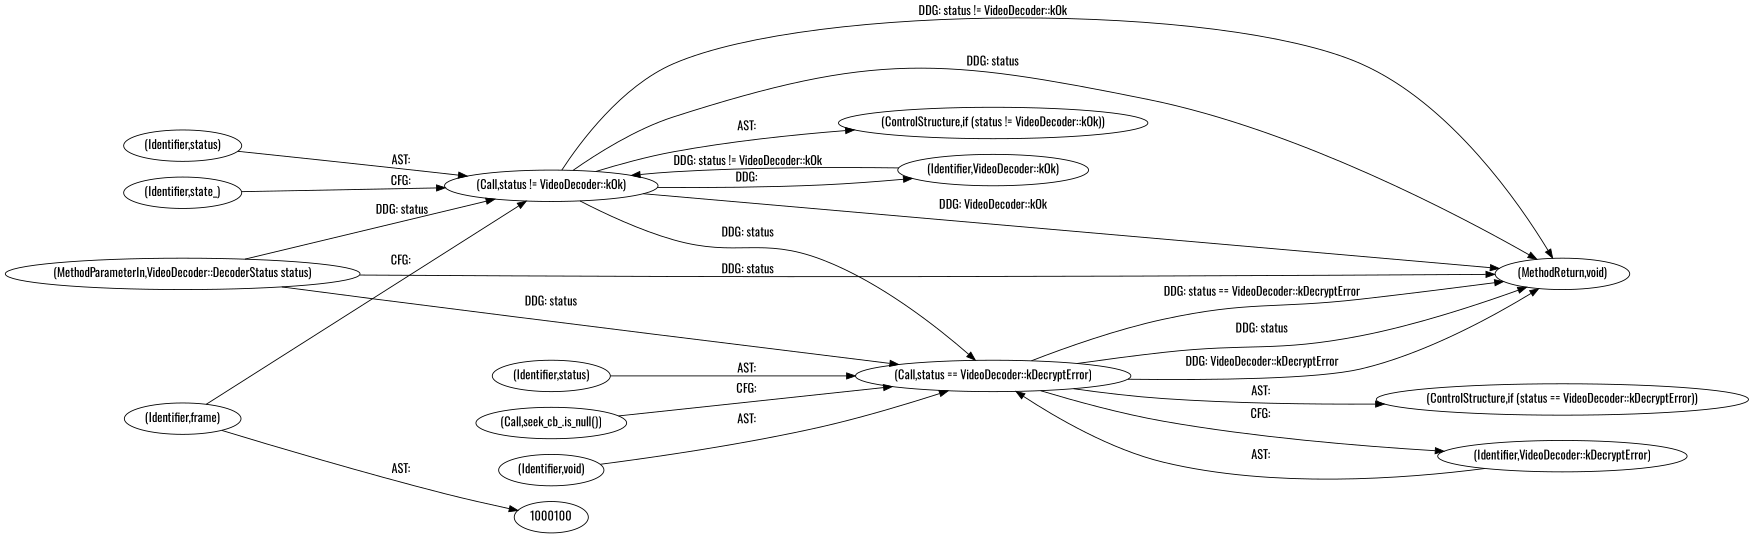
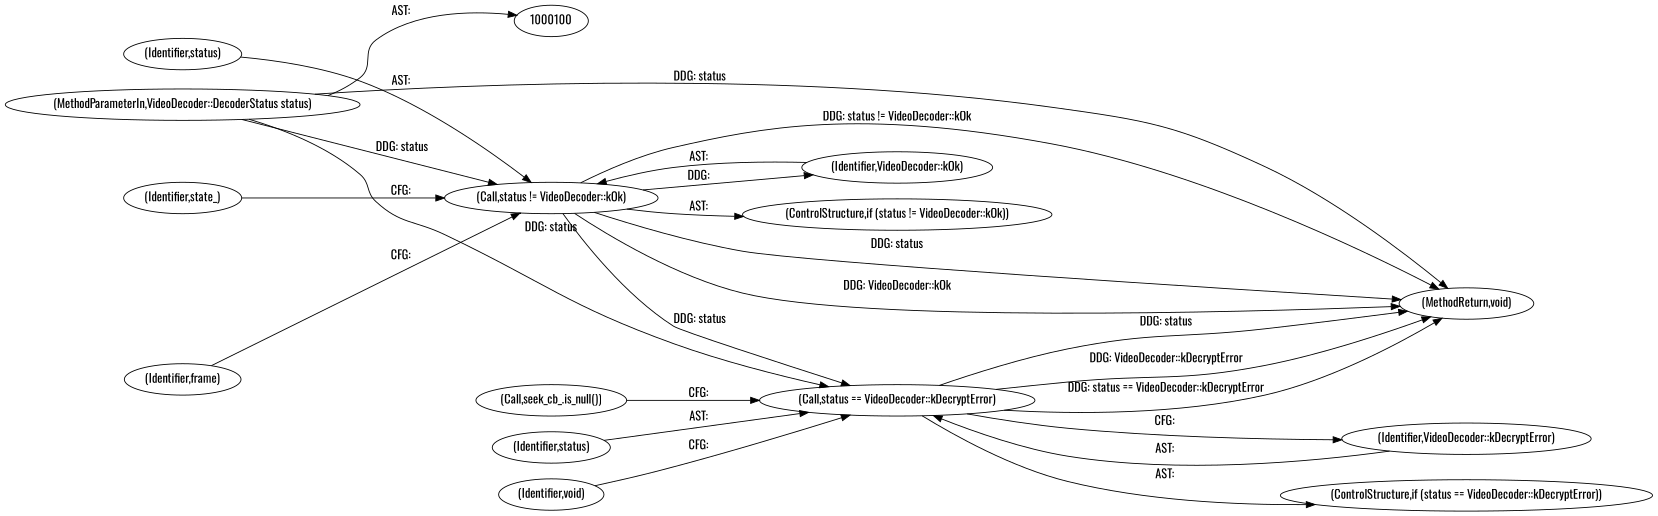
edge "(Identifier,VideoDecoder::kOk)" -> "(Call,status != VideoDecoder::kOk)": label "DDG: status != VideoDecoder::kOk" -> "AST: "
edge "(Identifier,void)" -> "(Call,status == VideoDecoder::kDecryptError)": label "AST: " -> "CFG: "
edge "(Identifier,frame)" -> "1000100": now "(MethodParameterIn,VideoDecoder::DecoderStatus status)" -> "1000100"
